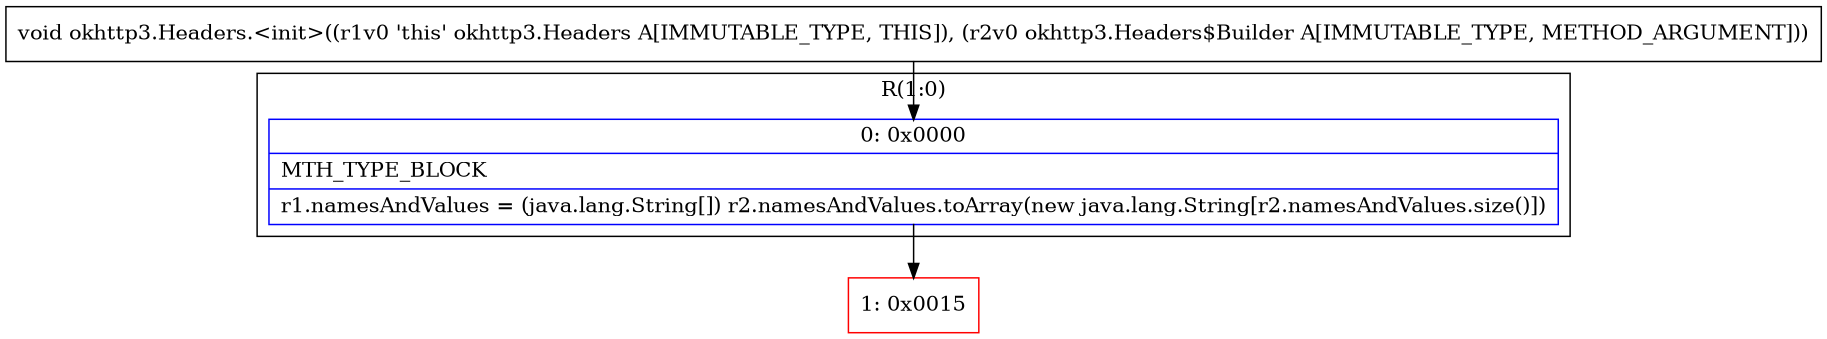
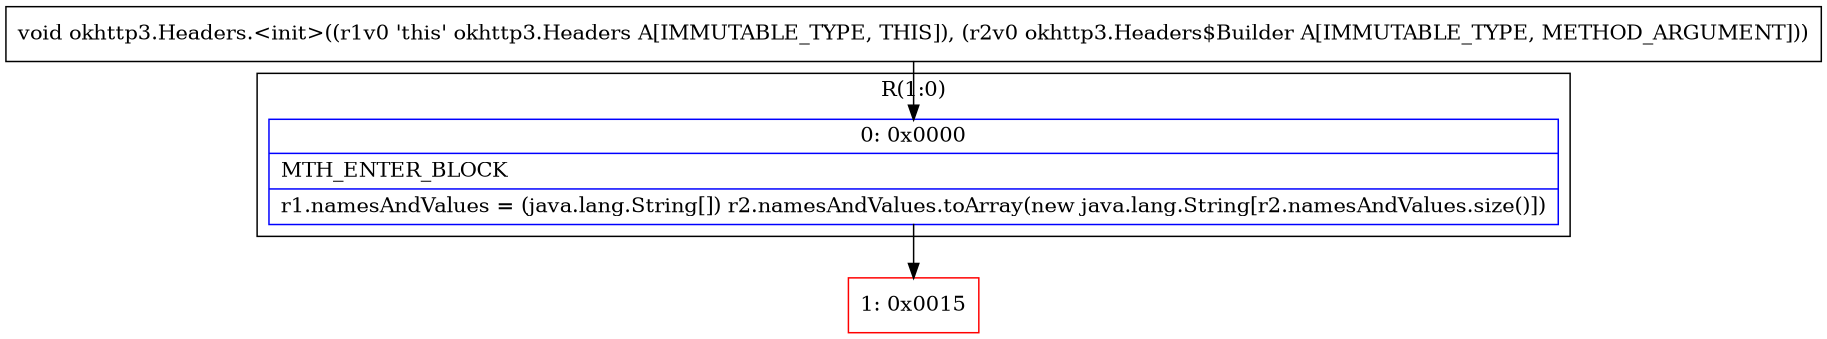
node "0: 0x0000": text "MTH_TYPE_BLOCK" -> "MTH_ENTER_BLOCK"
